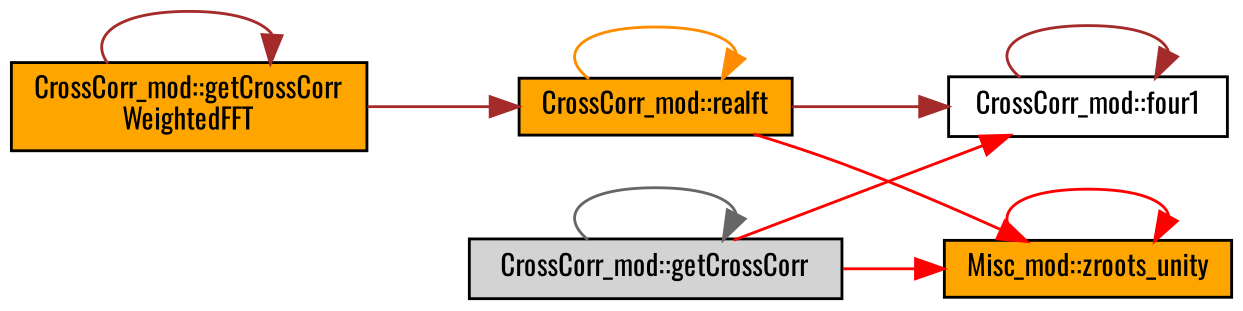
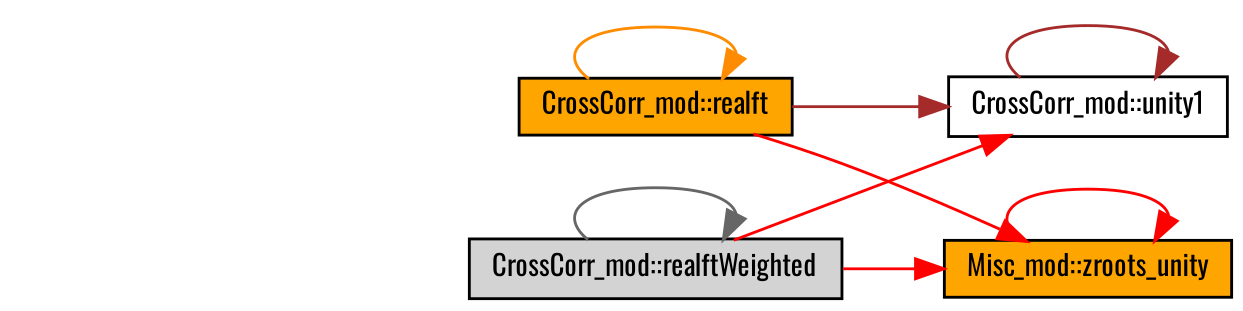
node "CrossCorr_mod::getCrossCorr WeightedFFT": removed
node "CrossCorr_mod::four1": label "CrossCorr_mod::four1" -> "CrossCorr_mod::unity1"
node "CrossCorr_mod::getCrossCorr": label "CrossCorr_mod::getCrossCorr" -> "CrossCorr_mod::realftWeighted"
